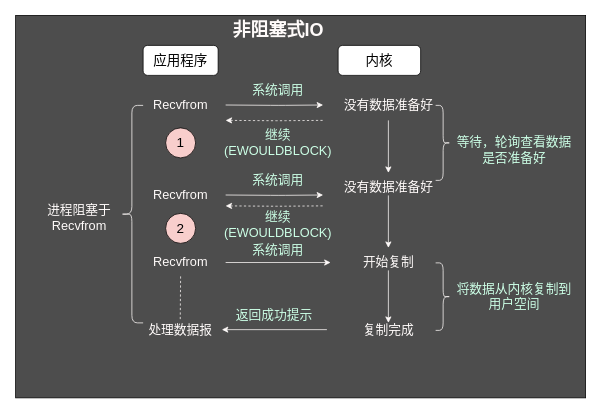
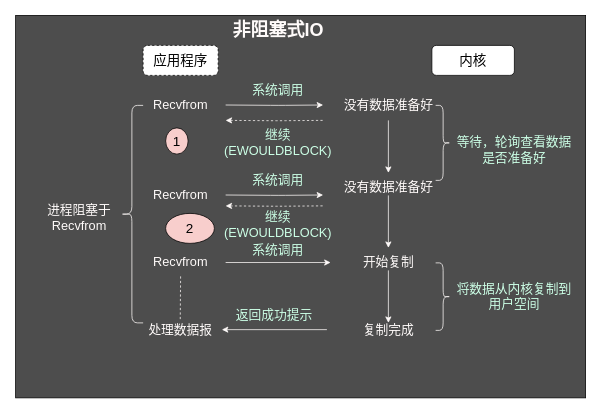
node "应用程序": style solid -> dashed
node "内核": moved (379, 60) -> (473, 60)
node "1": size 30x30 -> 23x26
node "2": size 30x30 -> 49x30
